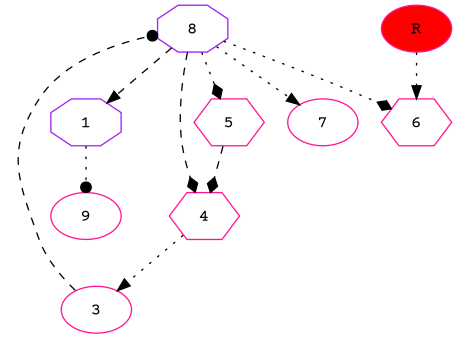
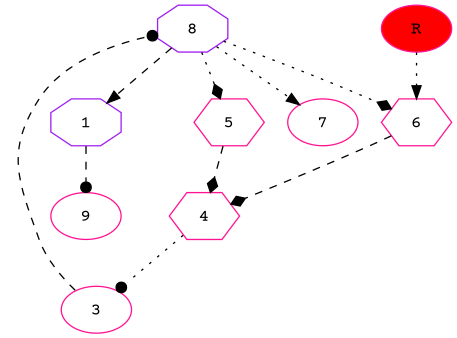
edge "8" -> "4": now "6" -> "4"
edge "1" -> "9": style dotted -> dashed
edge "4" -> "3": arrowhead normal -> dot
